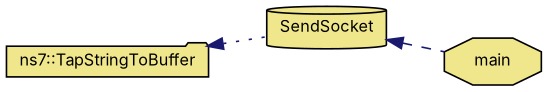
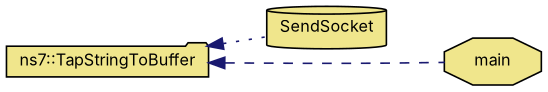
edge "main" -> "SendSocket": now "main" -> "ns7::TapStringToBuffer"
